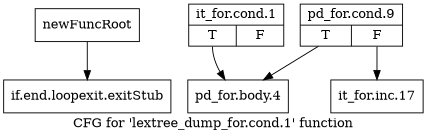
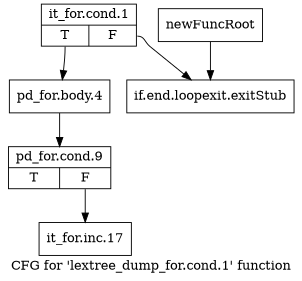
edge "it_for.cond.1" -> "if.end.loopexit.exitStub": added
edge "pd_for.cond.9" -> "pd_for.body.4": reversed
